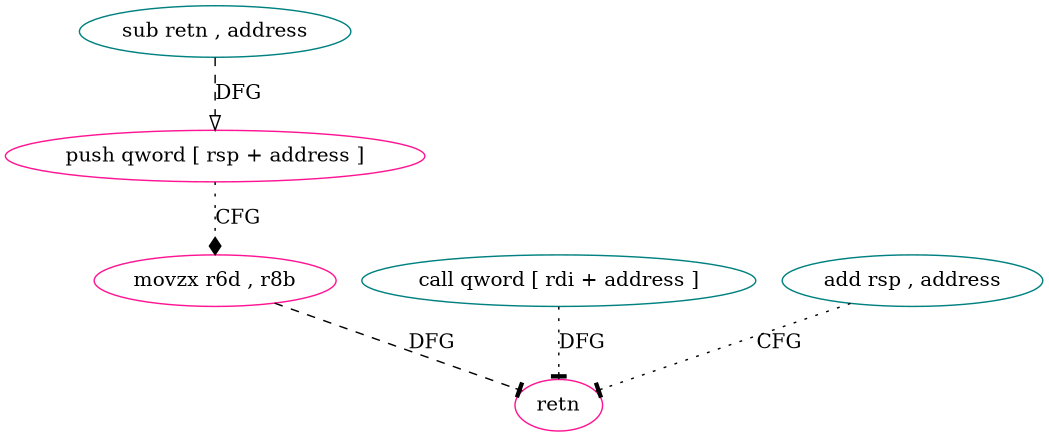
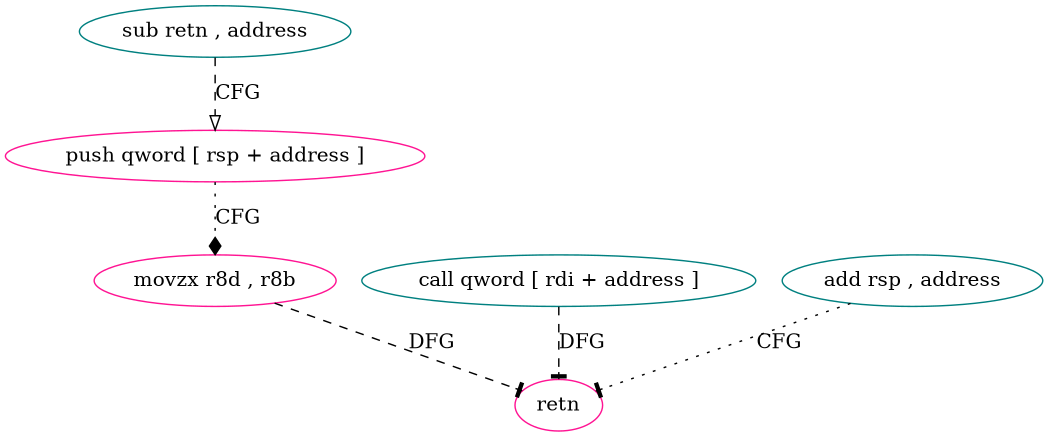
edge "sub retn , address" -> "push qword [ rsp + address ]": label "DFG" -> "CFG"
node "movzx r6d , r8b": label "movzx r6d , r8b" -> "movzx r8d , r8b"
edge "call qword [ rdi + address ]" -> "retn": style dotted -> dashed
